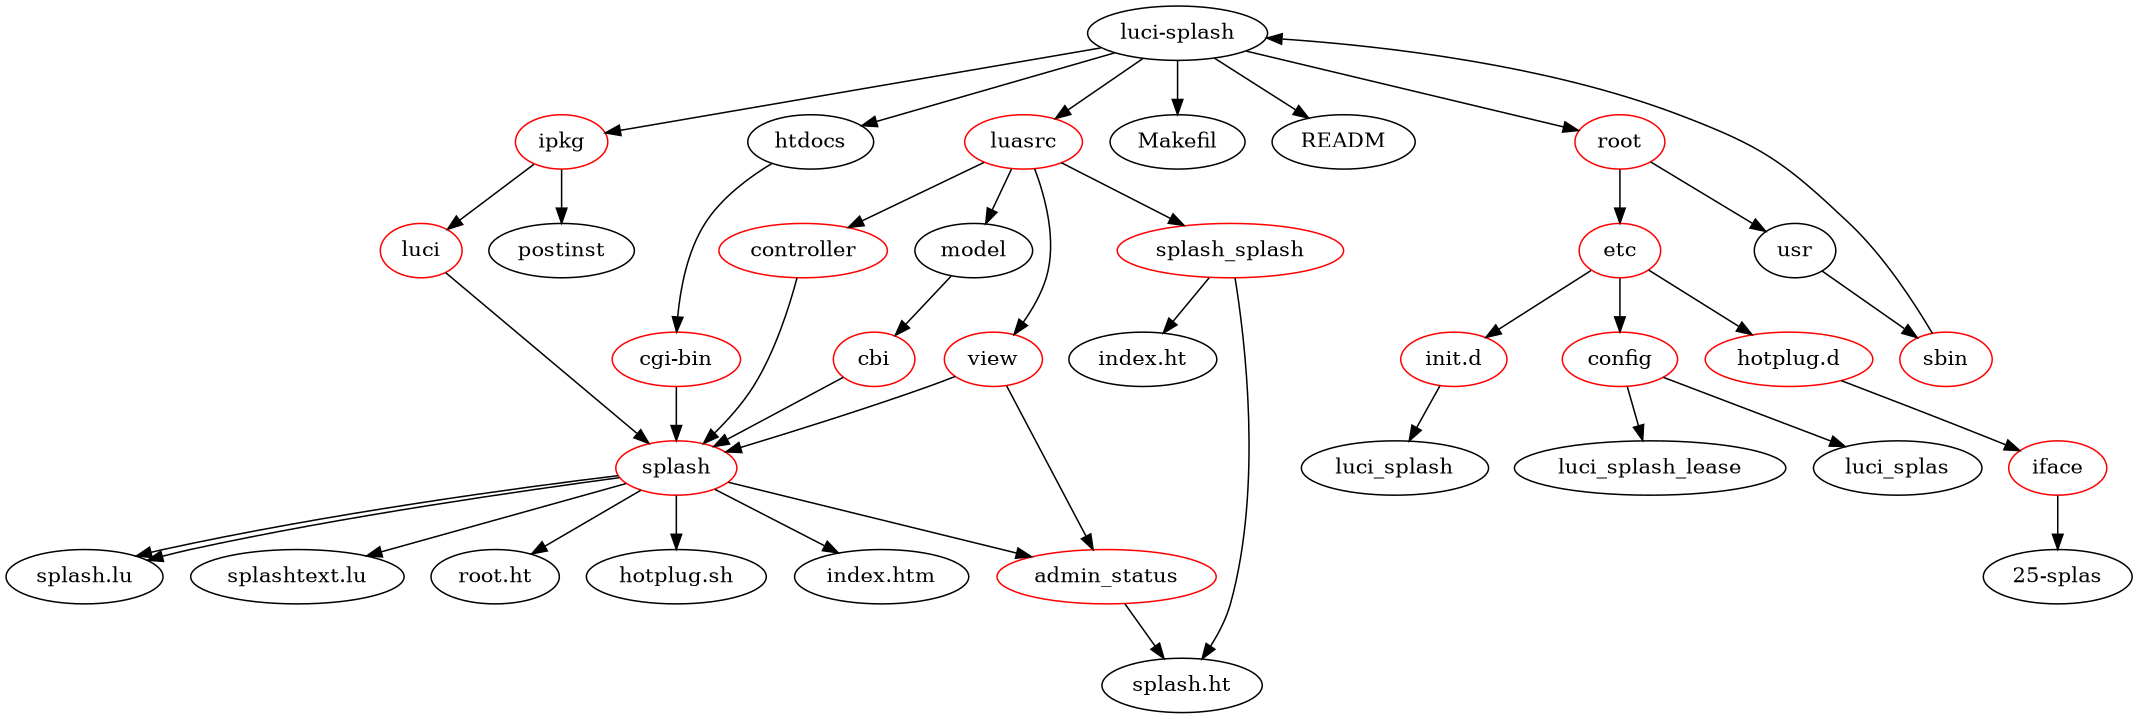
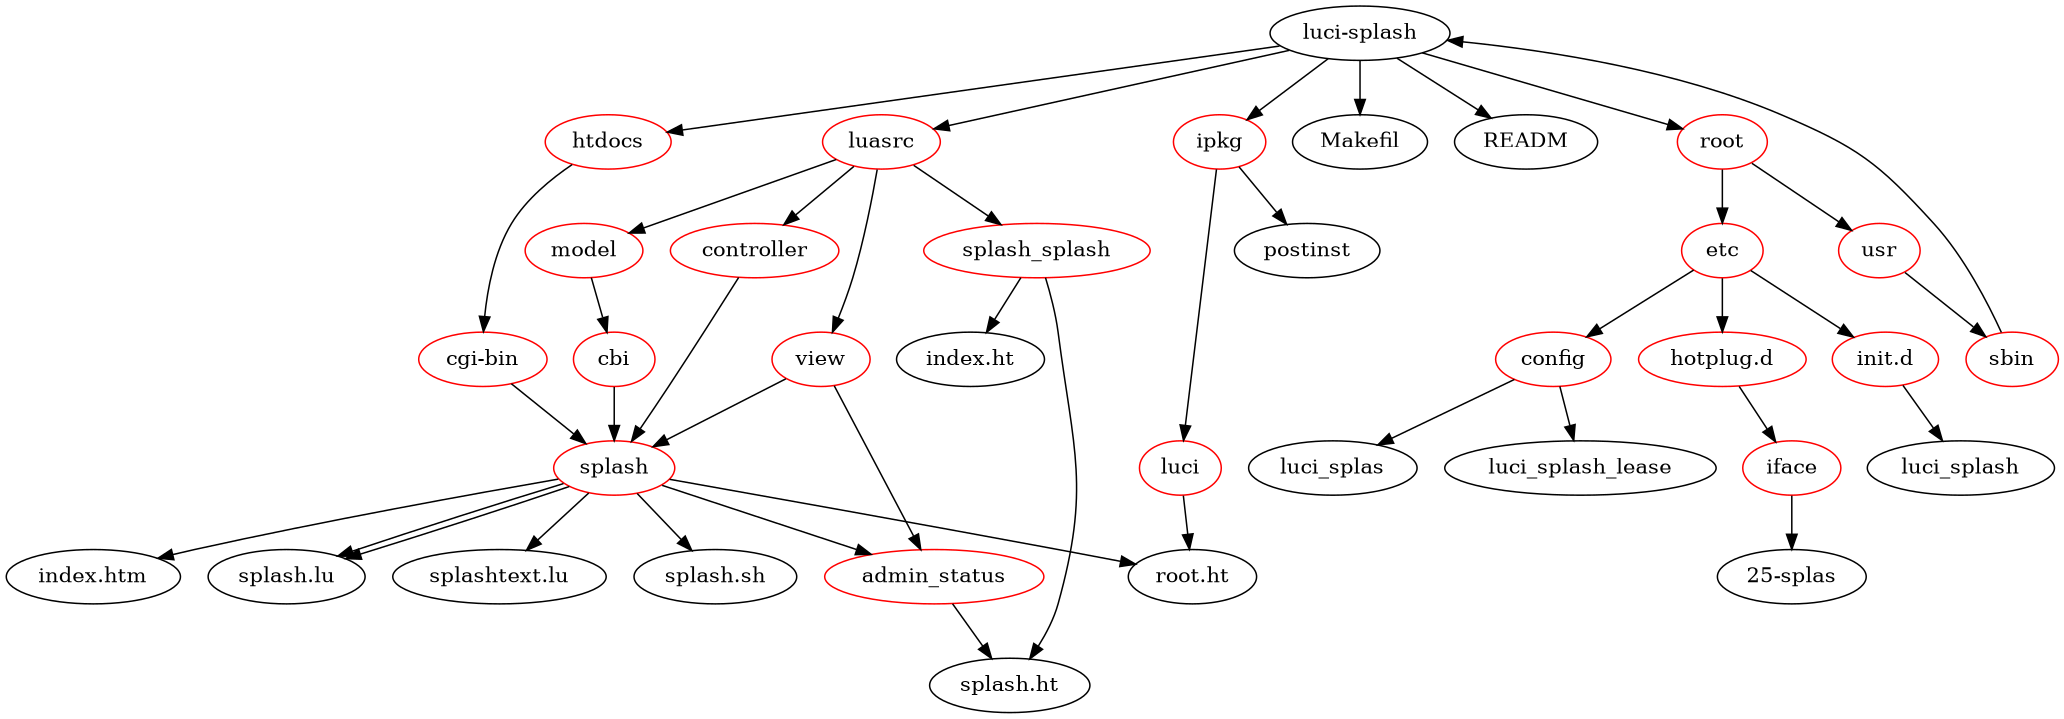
node "htdocs": color black -> red
node "model": color black -> red
node "usr": color black -> red
edge "luci" -> "splash": now "luci" -> "root.ht"
node "hotplug.sh": label "hotplug.sh" -> "splash.sh"
